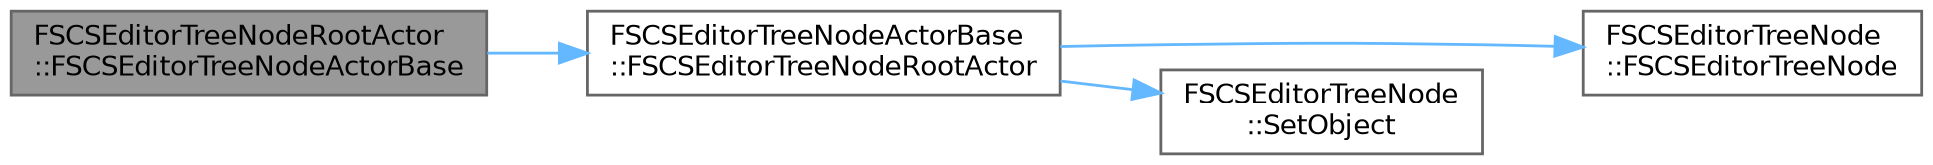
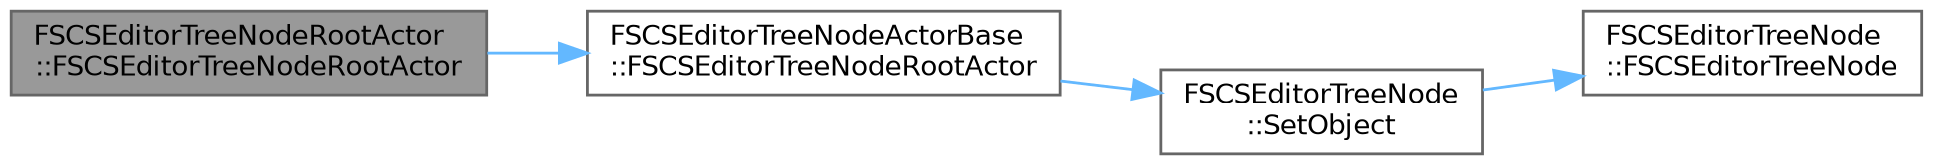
edge "FSCSEditorTreeNodeActorBase ::FSCSEditorTreeNodeRootActor" -> "FSCSEditorTreeNode ::FSCSEditorTreeNode": now "FSCSEditorTreeNode ::SetObject" -> "FSCSEditorTreeNode ::FSCSEditorTreeNode"
node "FSCSEditorTreeNodeRootActor ::FSCSEditorTreeNodeActorBase": label "FSCSEditorTreeNodeRootActor ::FSCSEditorTreeNodeActorBase" -> "FSCSEditorTreeNodeRootActor ::FSCSEditorTreeNodeRootActor"
